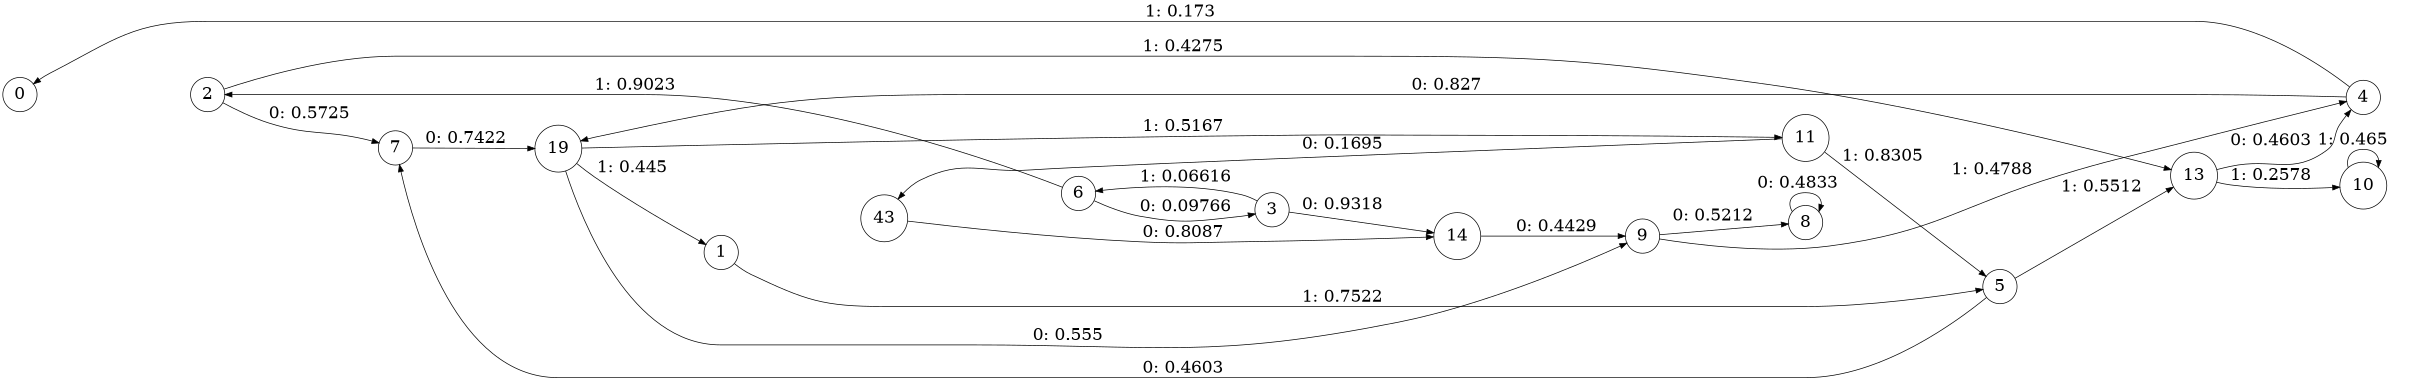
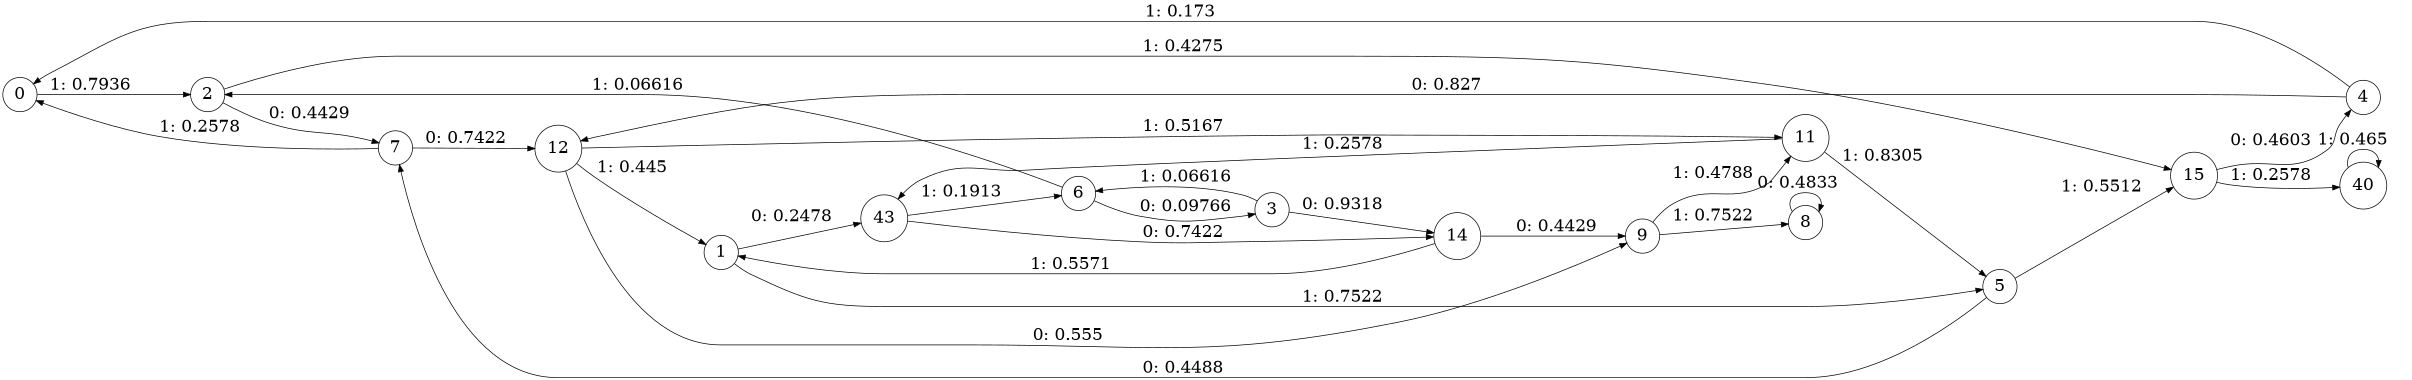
edge "6" -> "2": label "1: 0.9023   " -> "1: 0.06616  "
edge "0" -> "2": added, label "1: 0.7936"
edge "2" -> "7": label "0: 0.5725   " -> "0: 0.4429   "
edge "7" -> "0": added, label "1: 0.2578"
edge "11" -> "43": label "0: 0.1695   " -> "1: 0.2578   "
node "19": label "19" -> "12"
node "13": label "13" -> "15"
node "10": label "10" -> "40"
edge "9" -> "4": now "9" -> "11"
edge "43" -> "6": added, label "1: 0.1913"
edge "9" -> "8": label "0: 0.5212   " -> "1: 0.7522   "
edge "43" -> "14": label "0: 0.8087   " -> "0: 0.7422   "
edge "1" -> "43": added, label "0: 0.2478"
edge "14" -> "1": added, label "1: 0.5571"
edge "5" -> "7": label "0: 0.4603   " -> "0: 0.4488   "
